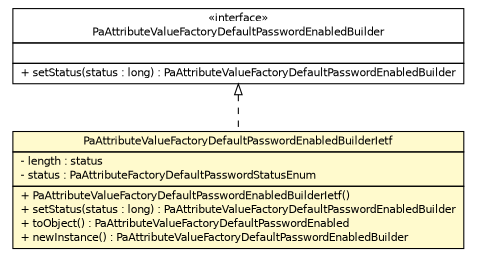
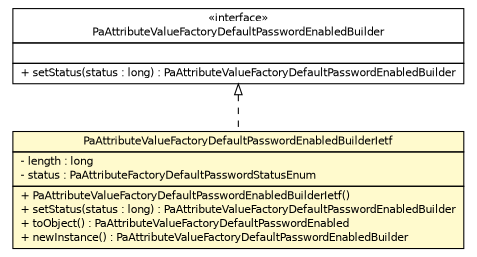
node "PaAttributeValueFactoryDefaultPasswordEnabledBuilderIetf": text "- length : status" -> "- length : long"
